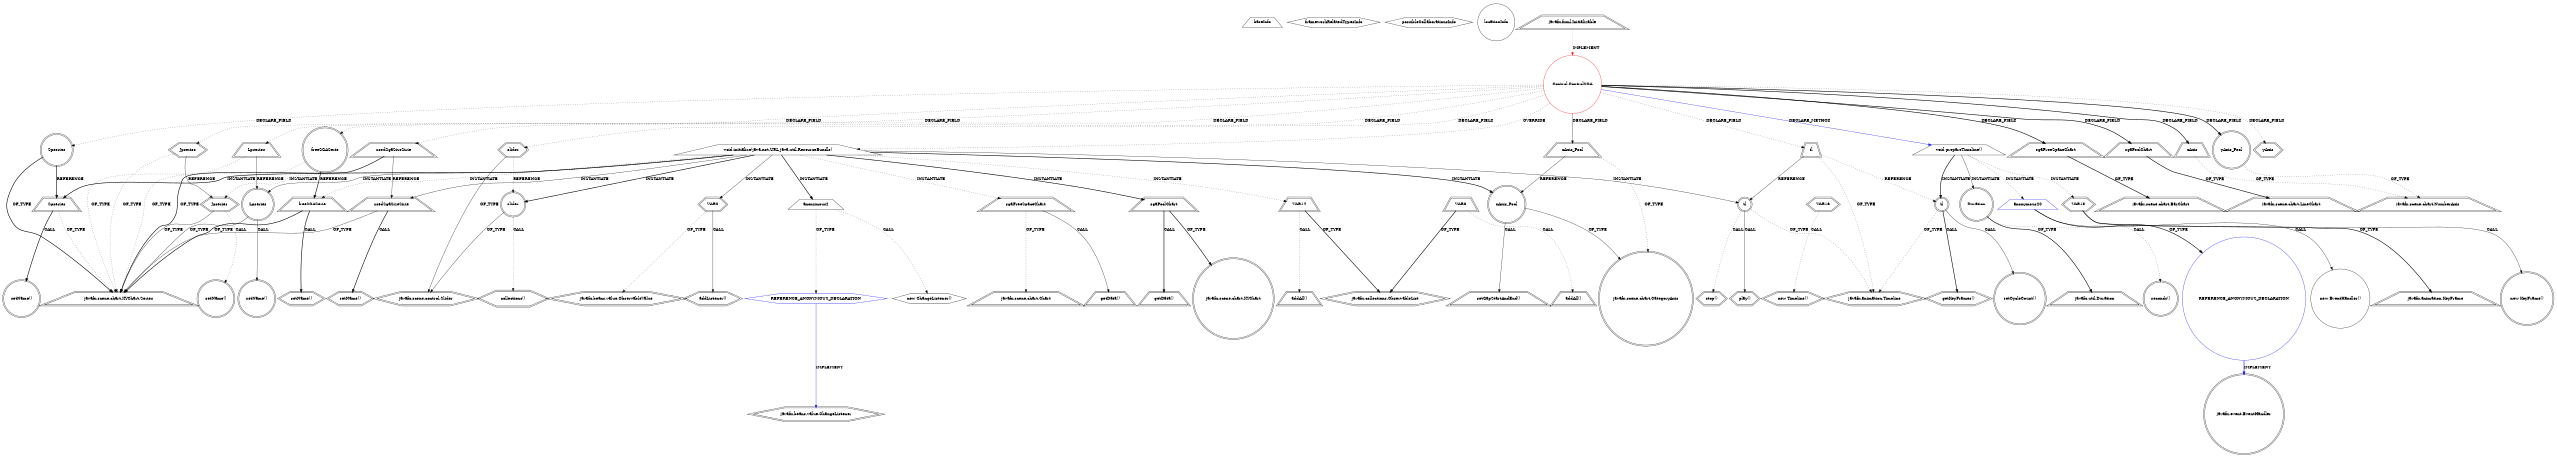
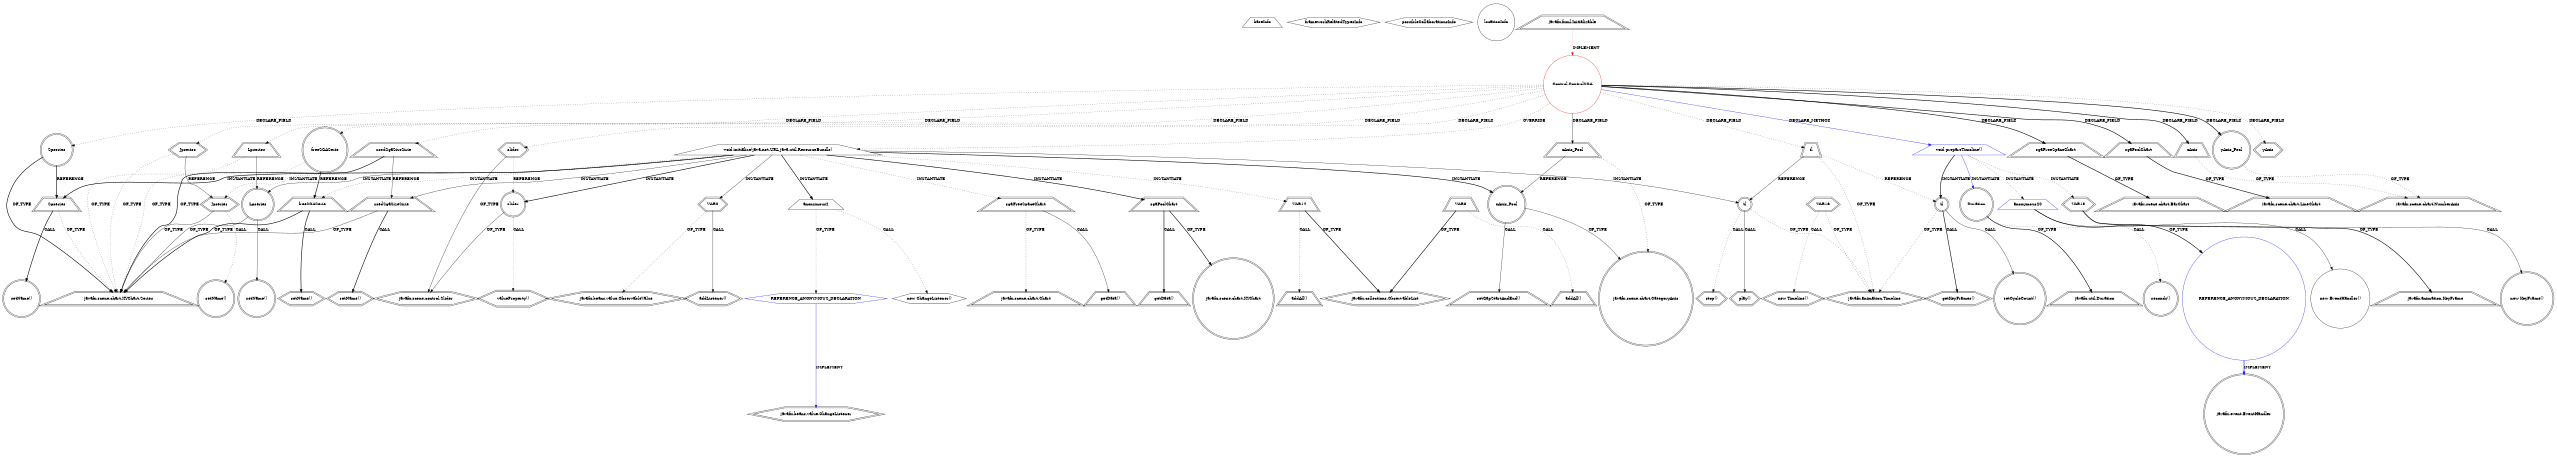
node "void prepareTimeline()": color black -> blue
edge "void prepareTimeline()" -> "Duration": color black -> blue
edge "VAR16" -> "javafx.animation.Timeline": added, label "OF_TYPE"
node "collections()": label "collections()" -> "valueProperty()"
